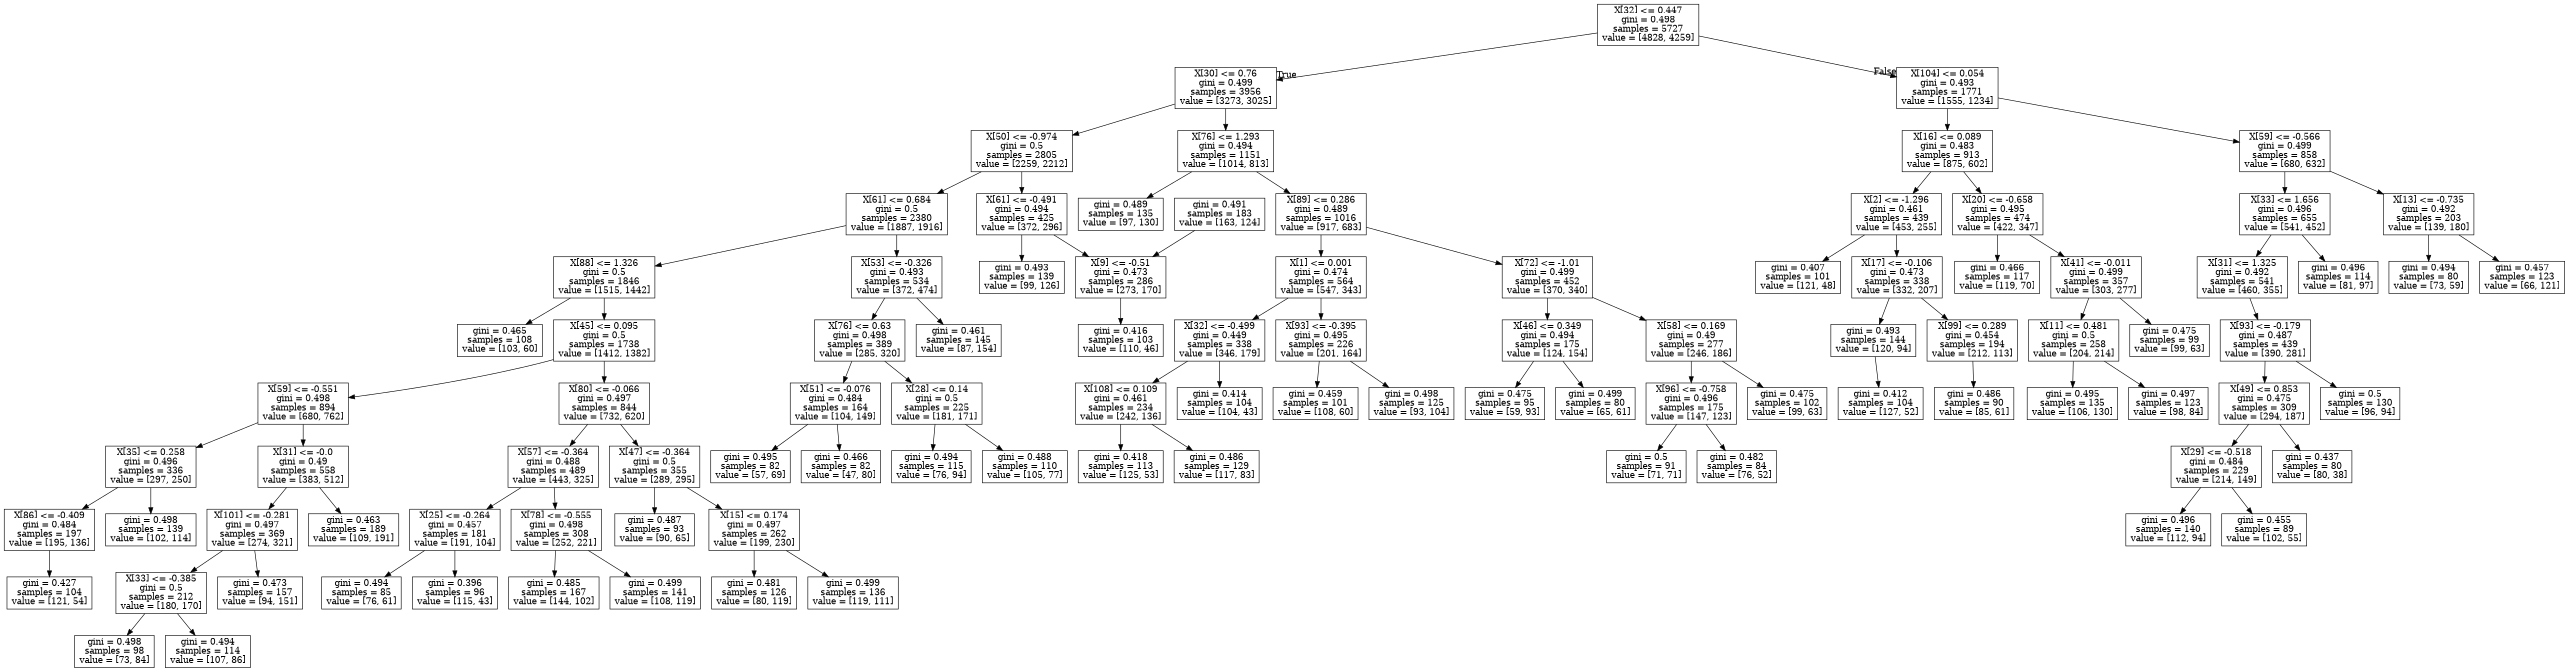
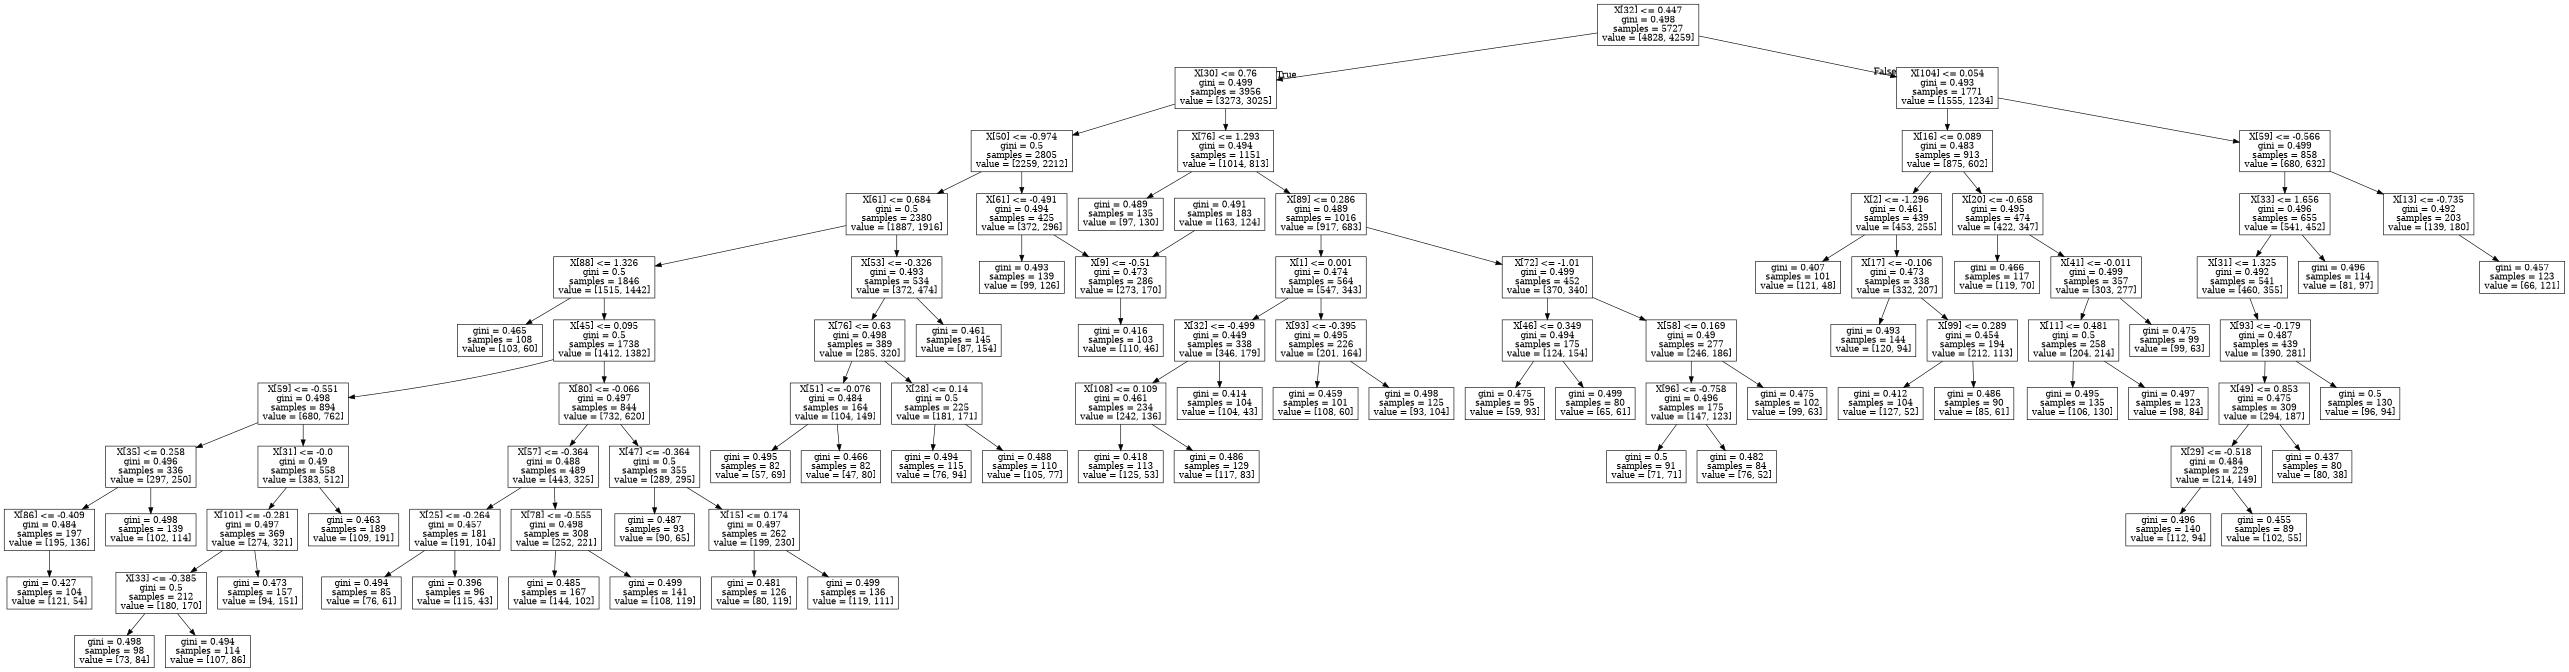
node "gini = 0.494 samples = 80 value = [73, 59]": removed
edge "gini = 0.493 samples = 144 value = [120, 94]" -> "gini = 0.412 samples = 104 value = [127, 52]": now "X[99] <= 0.289 gini = 0.454 samples = 194 value = [212, 113]" -> "gini = 0.412 samples = 104 value = [127, 52]"
